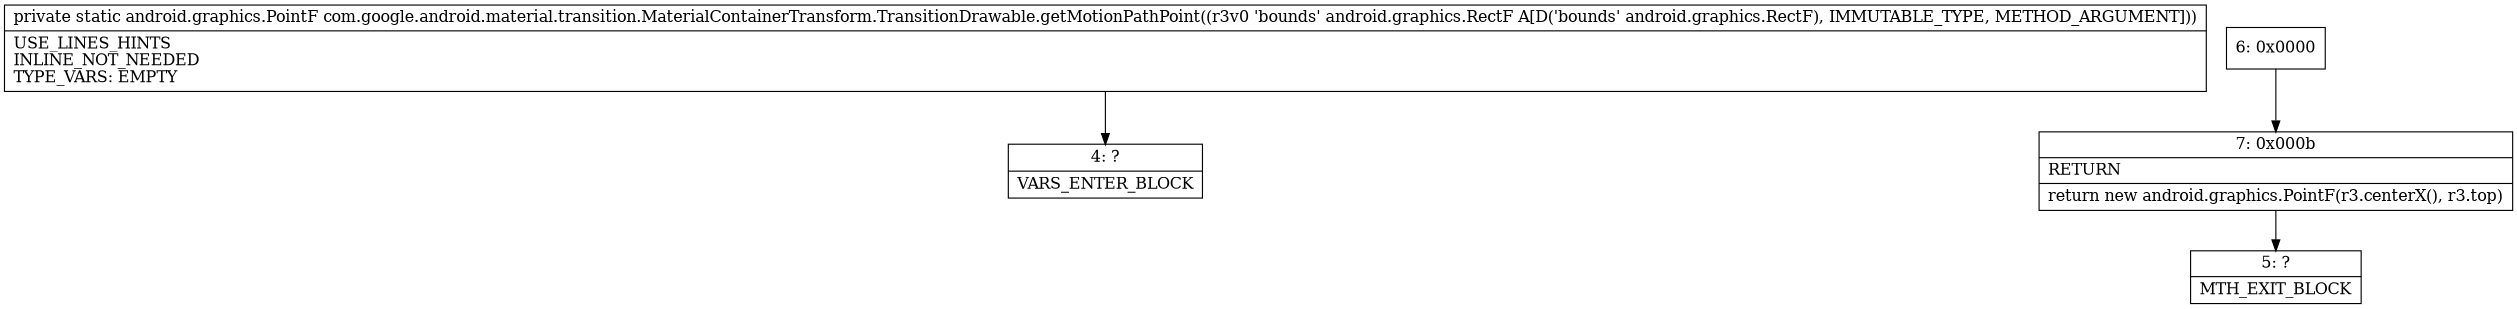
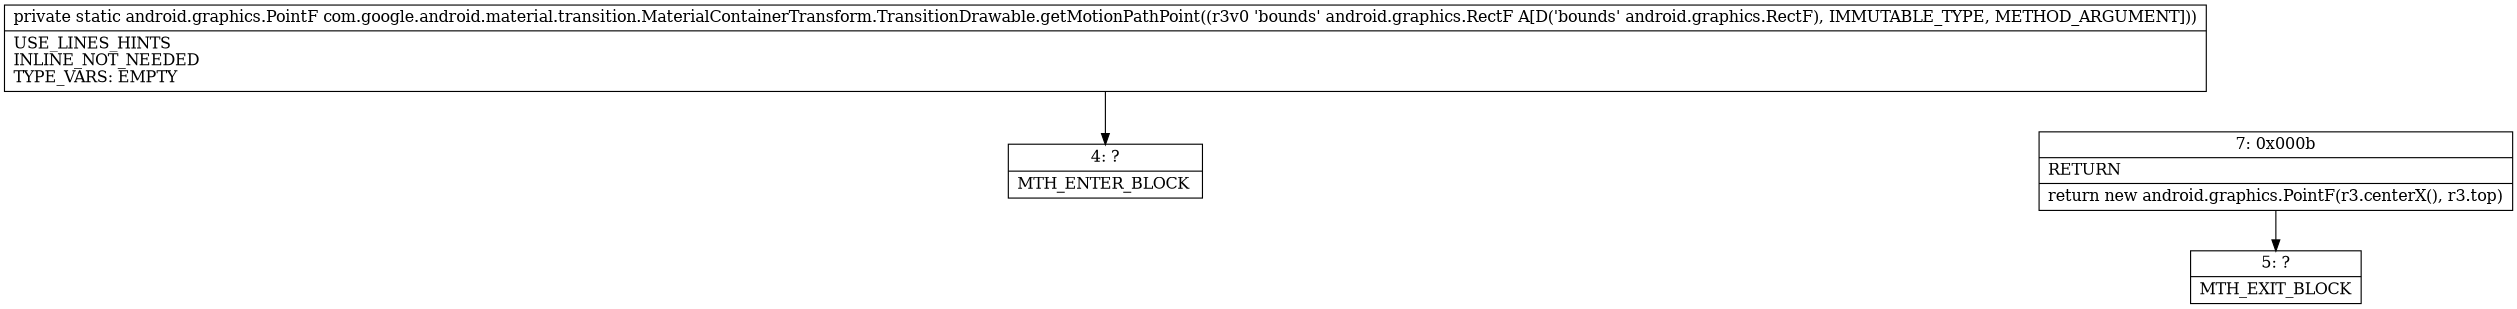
node "6: 0x0000": removed
node "4: ?": text "VARS_ENTER_BLOCK" -> "MTH_ENTER_BLOCK"
